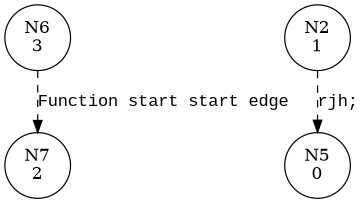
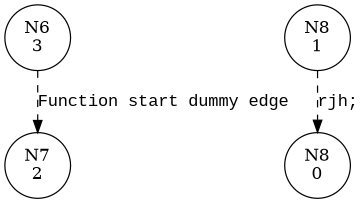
node "N2 1": label "N2 1" -> "N8 1"
edge "N6 3" -> "N7 2": label "Function start start edge" -> "Function start dummy edge"
node "N5 0": label "N5 0" -> "N8 0"
